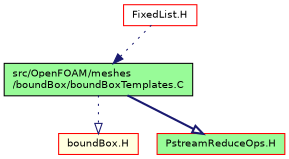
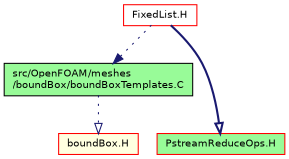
edge "src/OpenFOAM/meshes /boundBox/boundBoxTemplates.C" -> "PstreamReduceOps.H": now "FixedList.H" -> "PstreamReduceOps.H"
